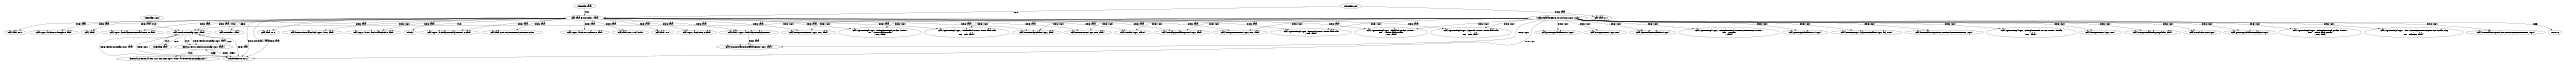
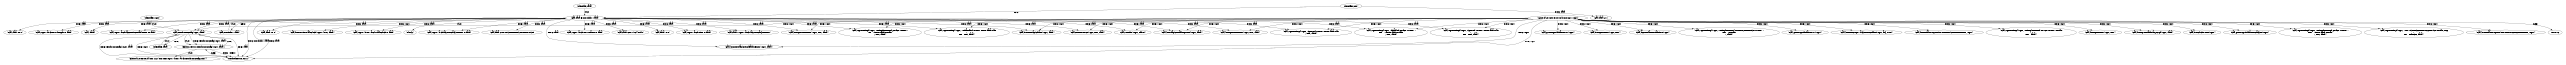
node "(MethodParameterIn,struct kvm_vcpu *vcpu)": label "(MethodParameterIn,struct kvm_vcpu *vcpu)" -> "(ControlStructure,struct kvm_vcpu *vcpu)"
node "(Call,kvm_pv_enable_async_pf(efer, data))": label "(Call,kvm_pv_enable_async_pf(efer, data))" -> "(Call,kvm_pv_enable_async_pf(vcpu, data))"
edge "(Call,data - vcpu->arch.ia32_tsc_adjust_msr)" -> "(Call,kvm_set_lapic_tscdeadline_msr(vcpu, data))": now "(Call,data = msr_info->data)" -> "(Call,kvm_set_lapic_tscdeadline_msr(vcpu, data))"
